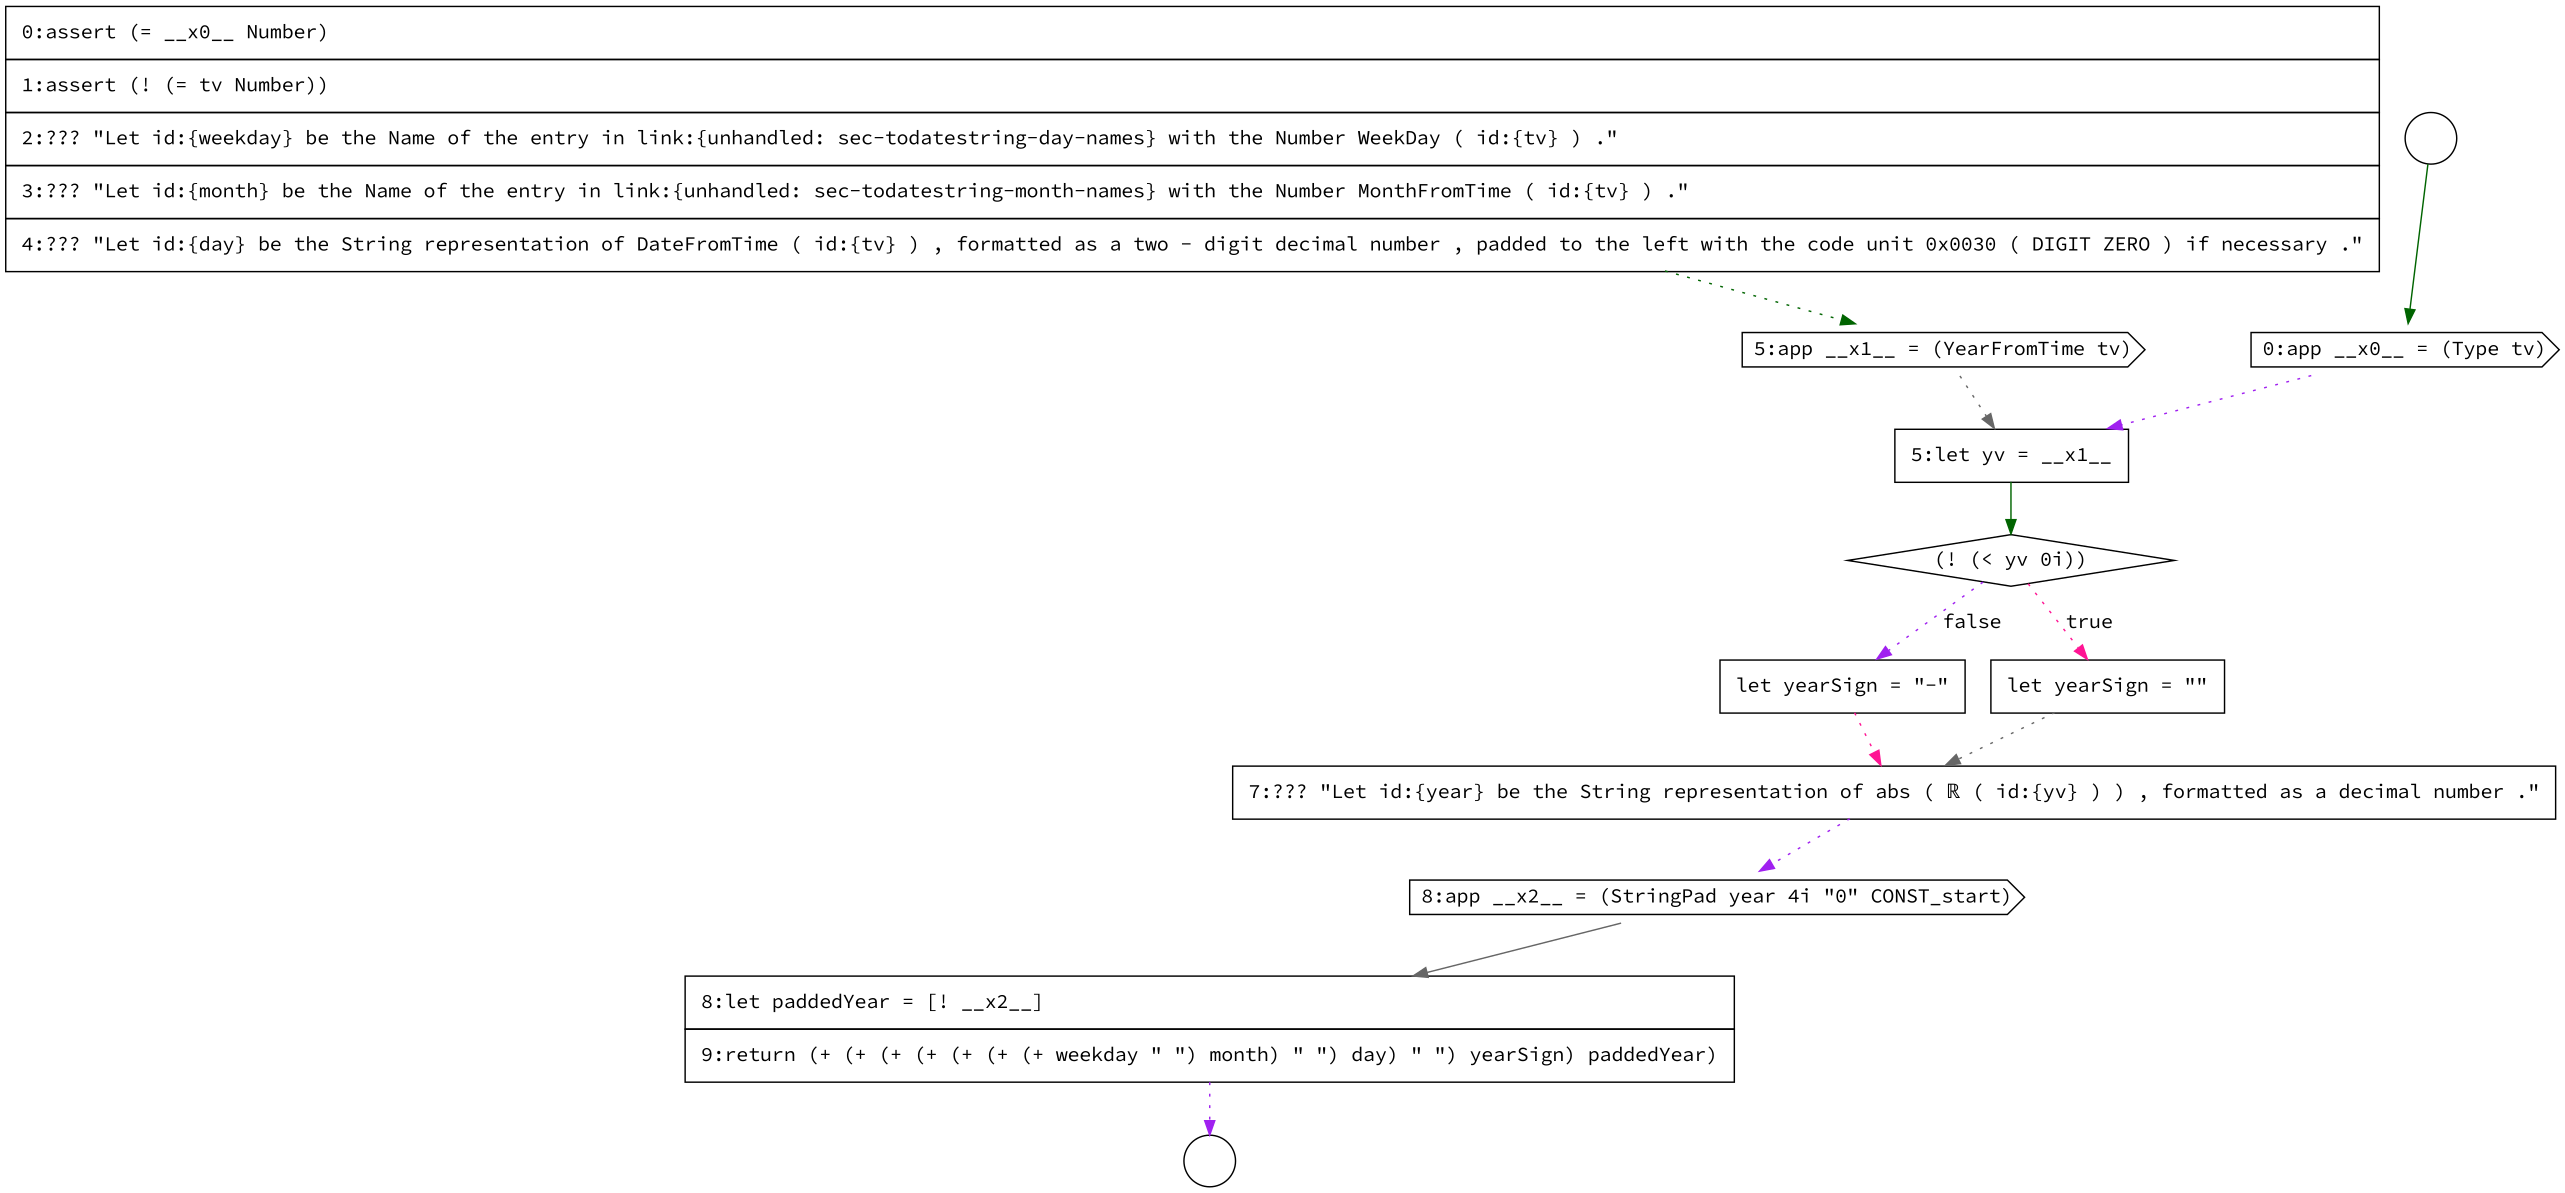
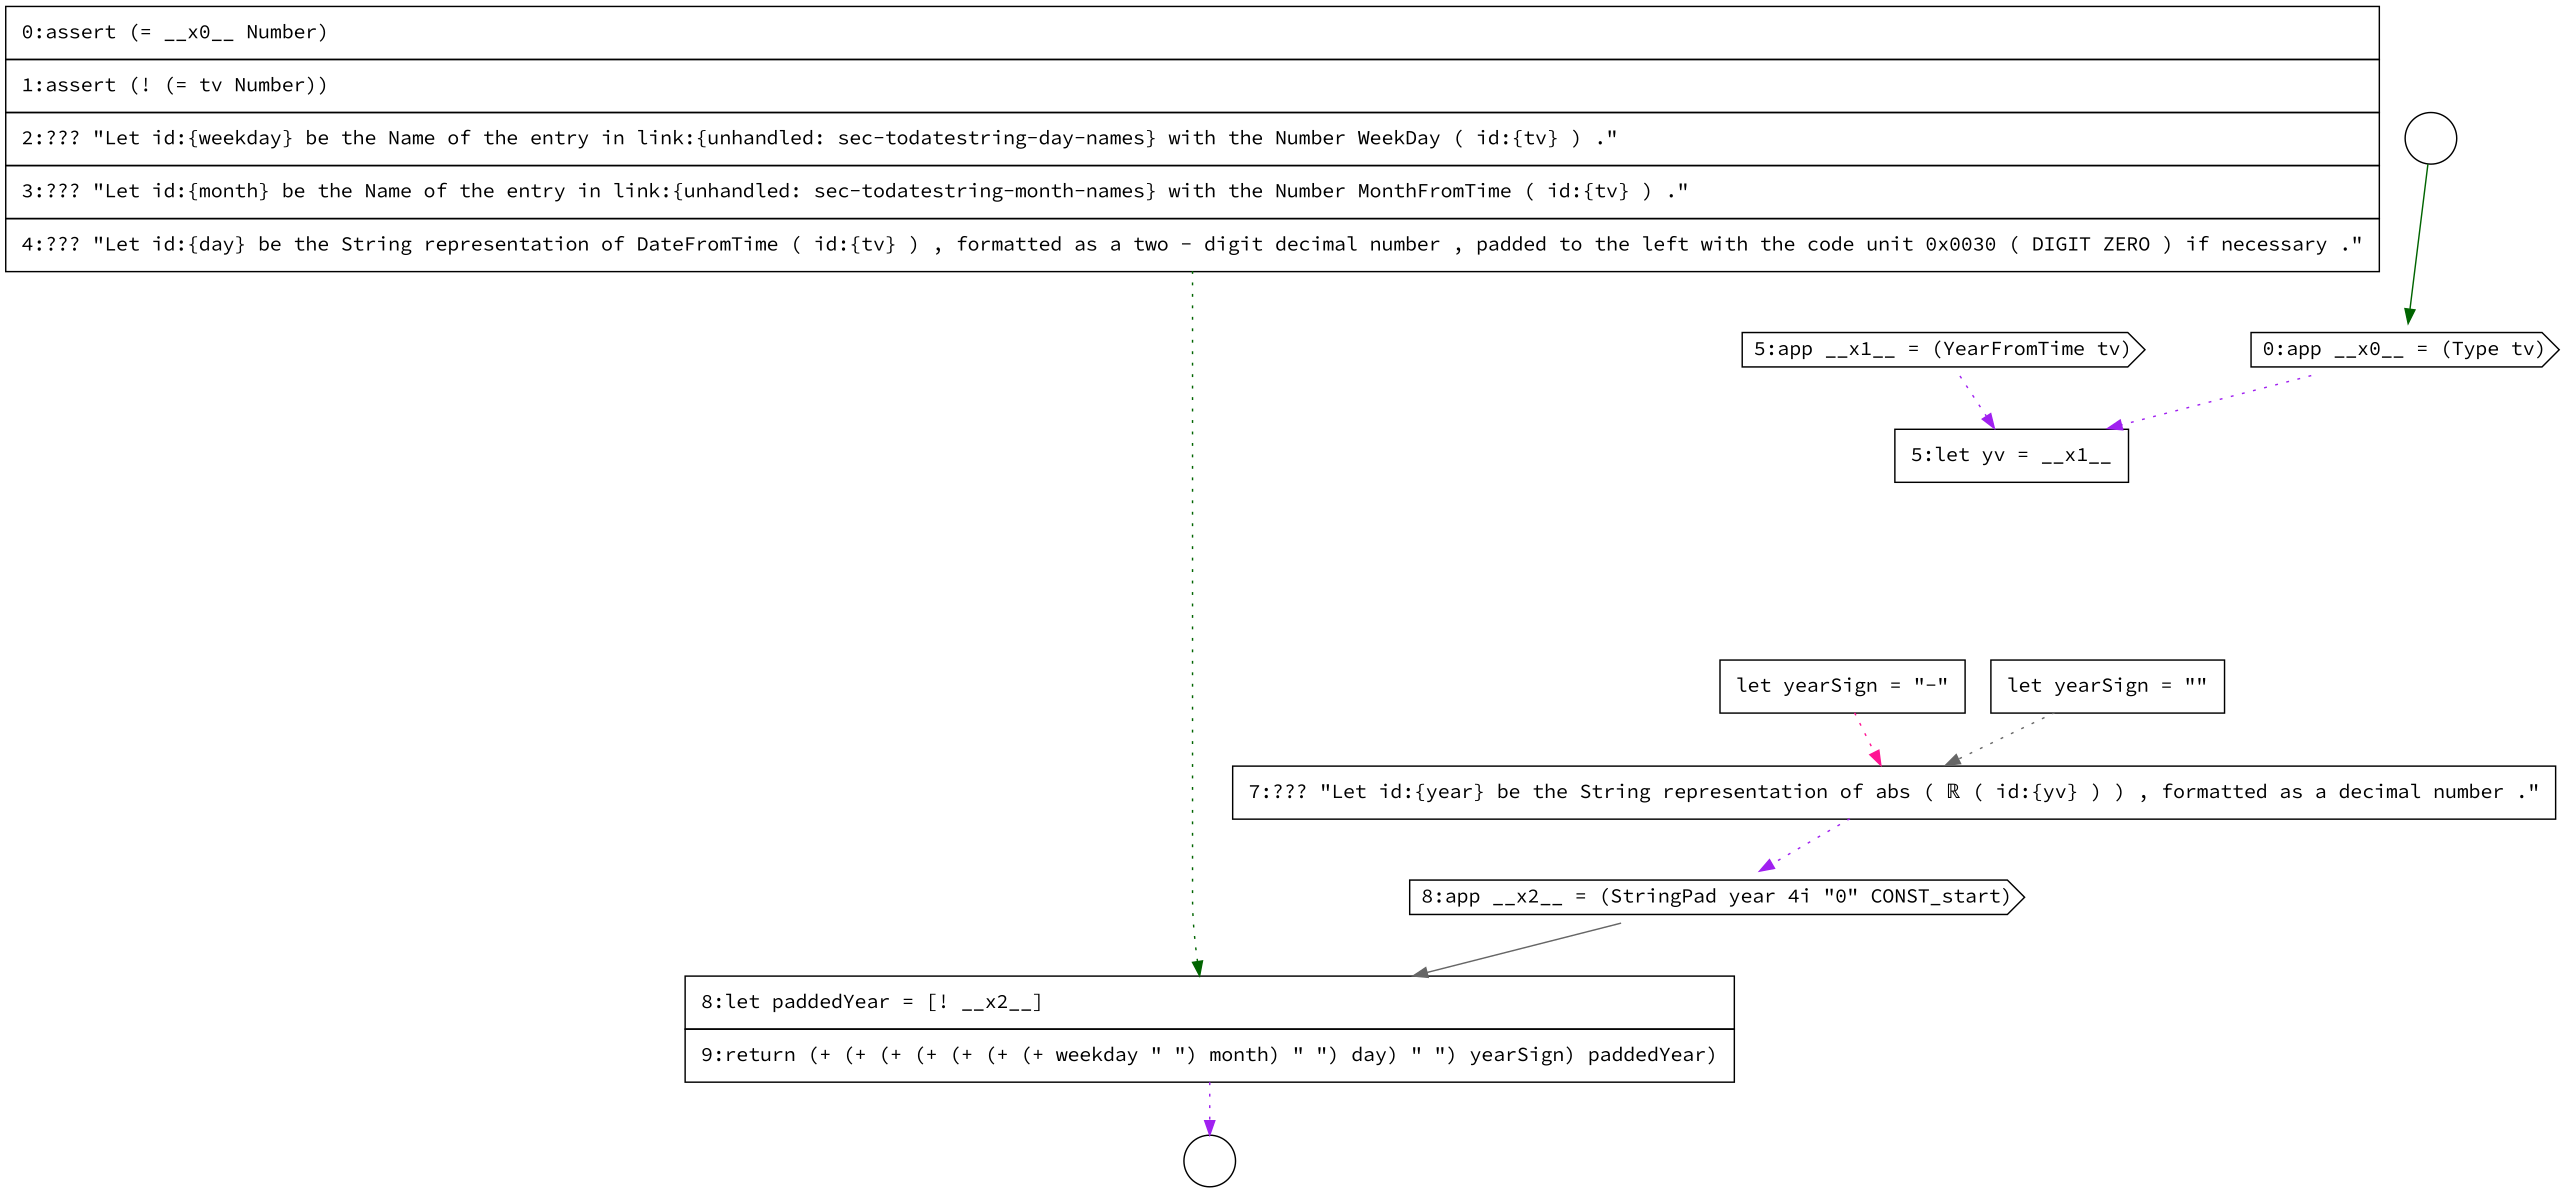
edge "0:assert (= __x0__ Number)" -> "5:app __x1__ = (YearFromTime tv)": now "0:assert (= __x0__ Number)" -> "8:let paddedYear = [! __x2__]"
edge "5:app __x1__ = (YearFromTime tv)" -> "5:let yv = __x1__": color gray40 -> purple
node "(! (< yv 0i))": removed
